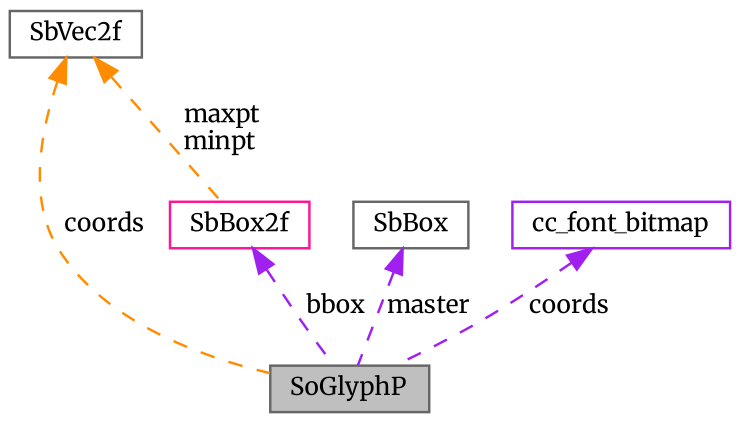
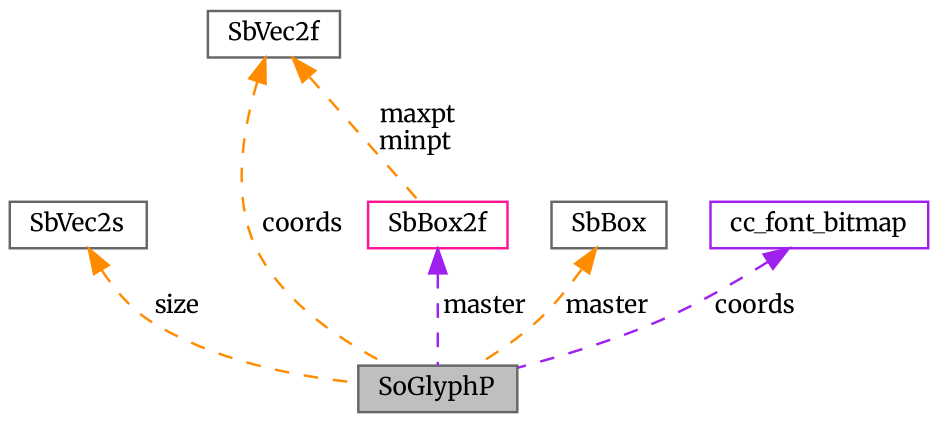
node "SbVec2s": added
edge "SoGlyphP" -> "SbBox2f": label " bbox" -> " master"
edge "SoGlyphP" -> "SbBox": color purple -> darkorange
